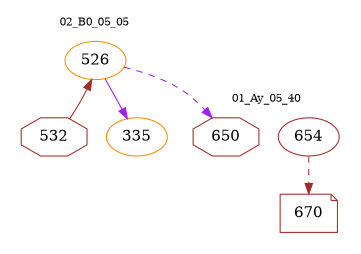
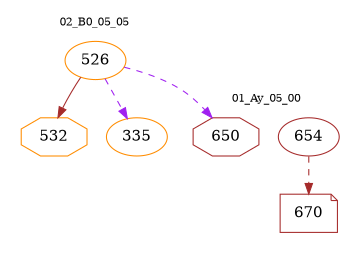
edge "526" -> "335": style solid -> dashed
cluster "01_Ay_05_40": label "01_Ay_05_40" -> "01_Ay_05_00"
edge "532" -> "526": reversed
node "532": color brown -> darkorange
